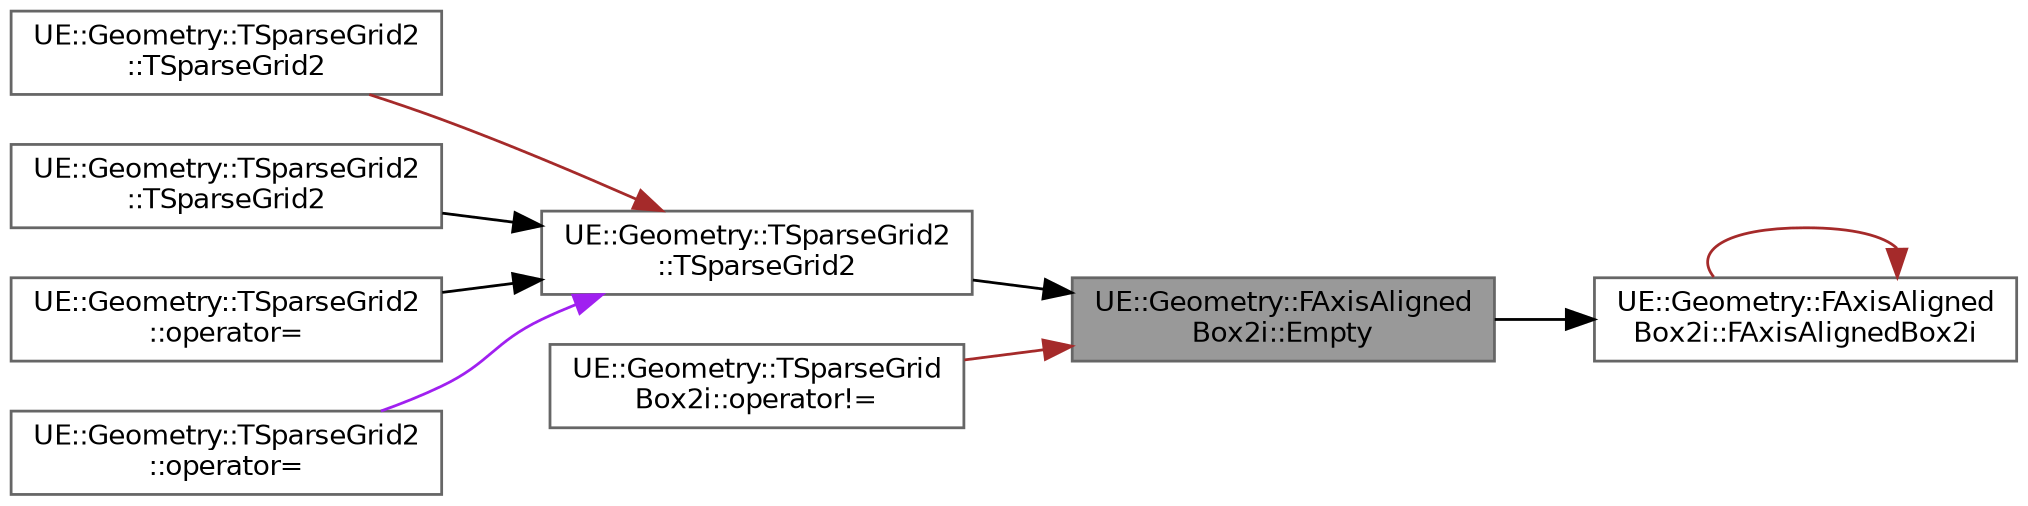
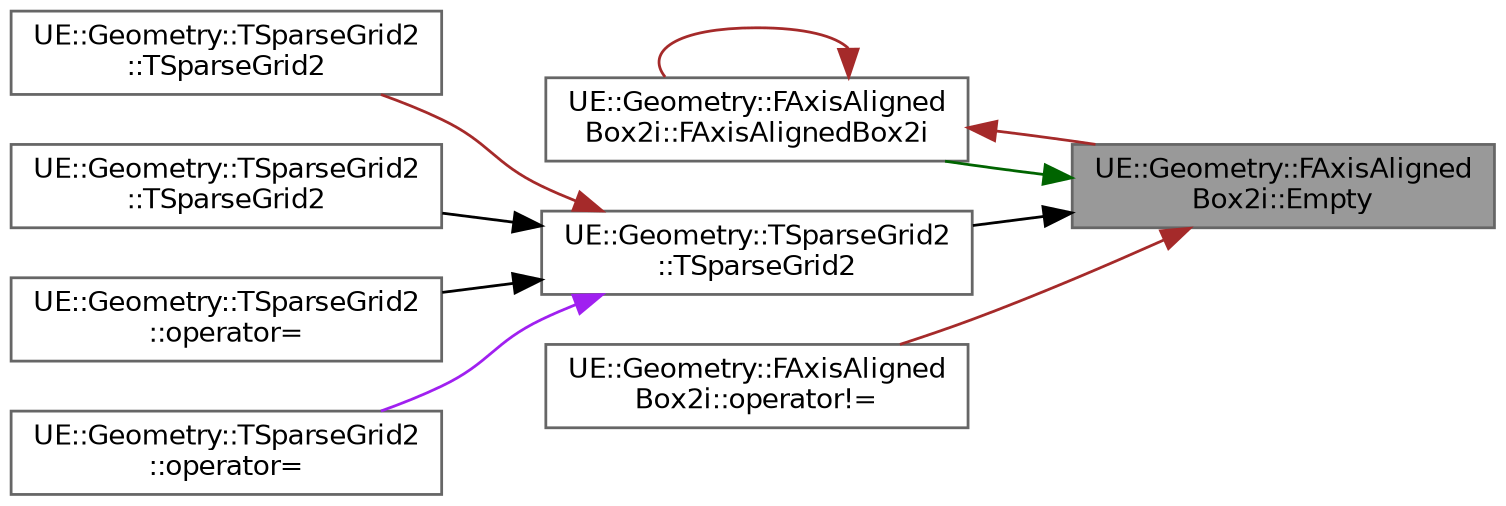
edge "UE::Geometry::FAxisAligned Box2i::FAxisAlignedBox2i" -> "UE::Geometry::FAxisAligned Box2i::Empty": added
edge "UE::Geometry::FAxisAligned Box2i::Empty" -> "UE::Geometry::FAxisAligned Box2i::FAxisAlignedBox2i": color black -> brown
node "UE::Geometry::TSparseGrid Box2i::operator!=": label "UE::Geometry::TSparseGrid Box2i::operator!=" -> "UE::Geometry::FAxisAligned Box2i::operator!="
